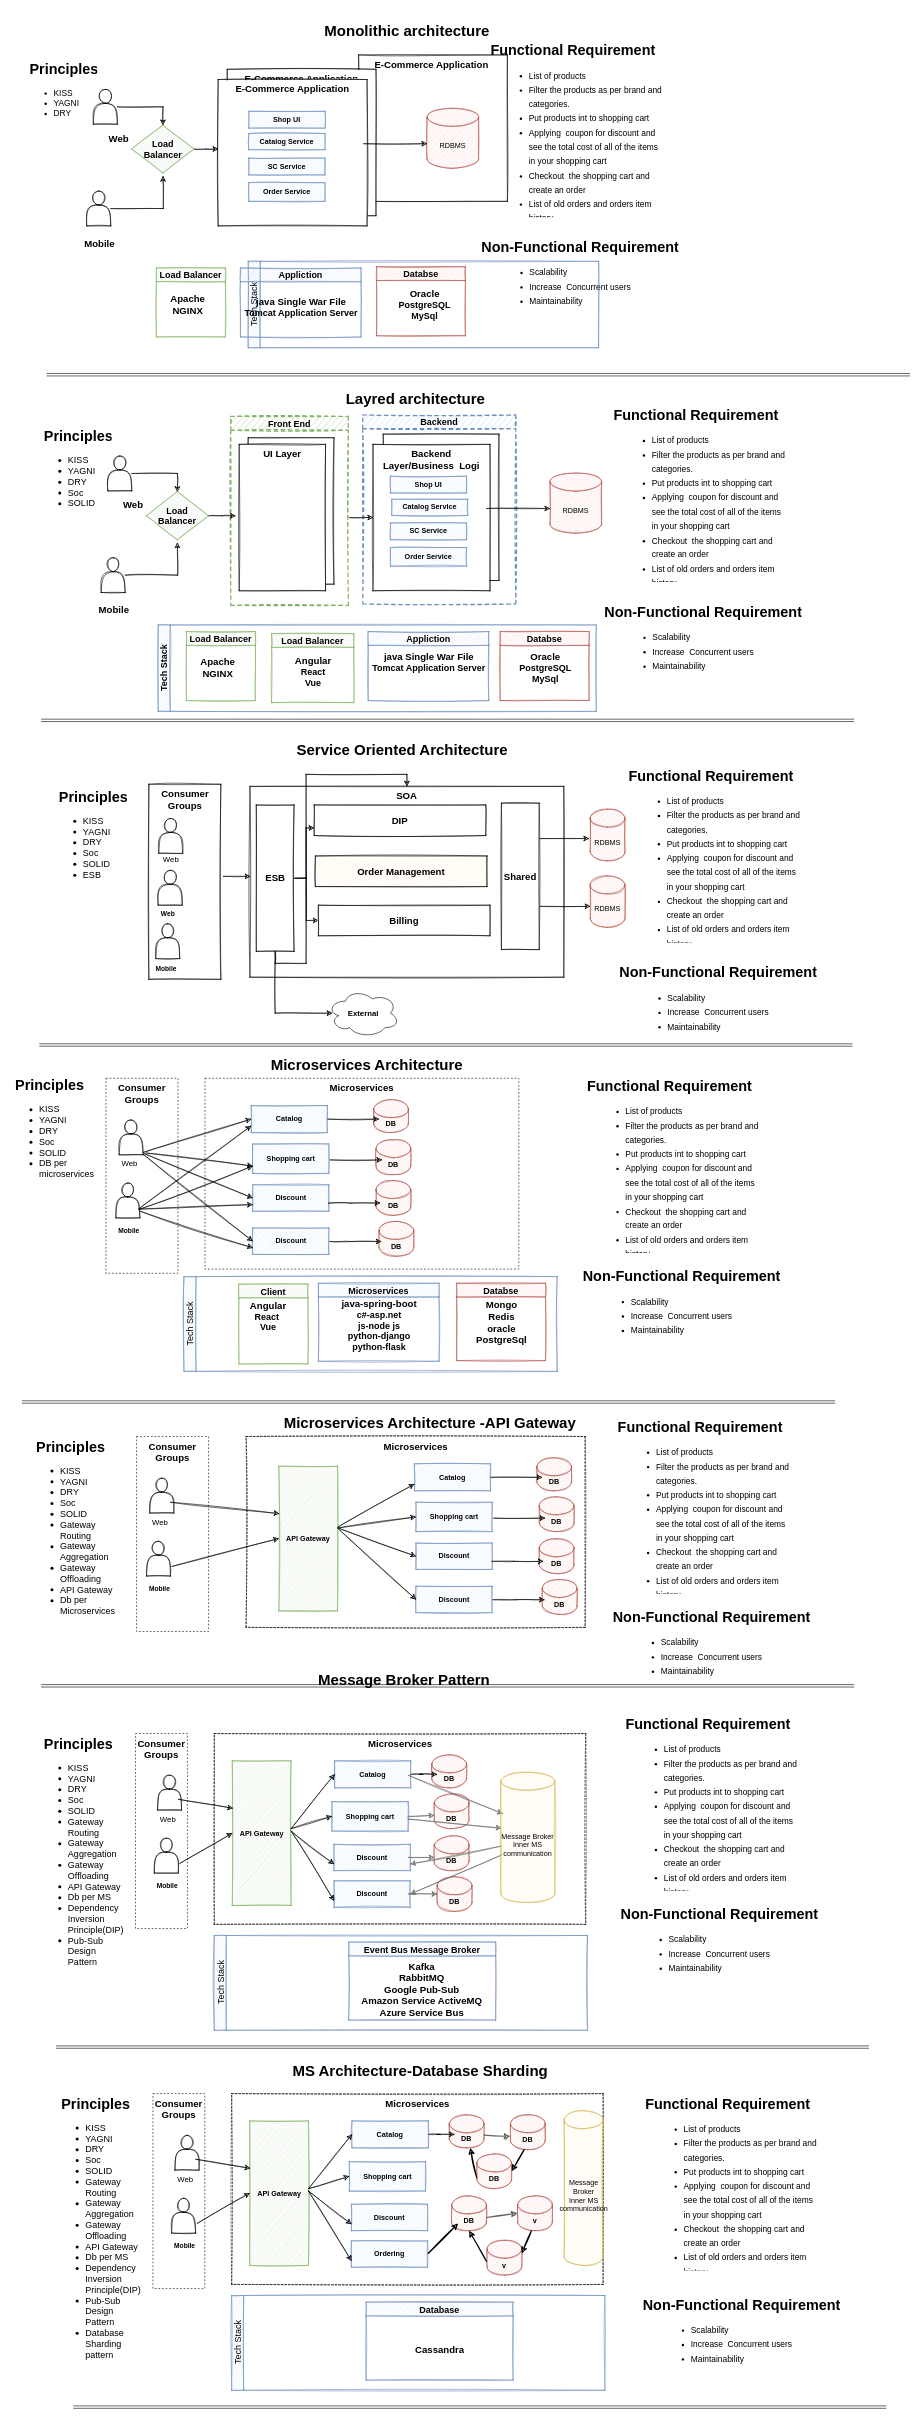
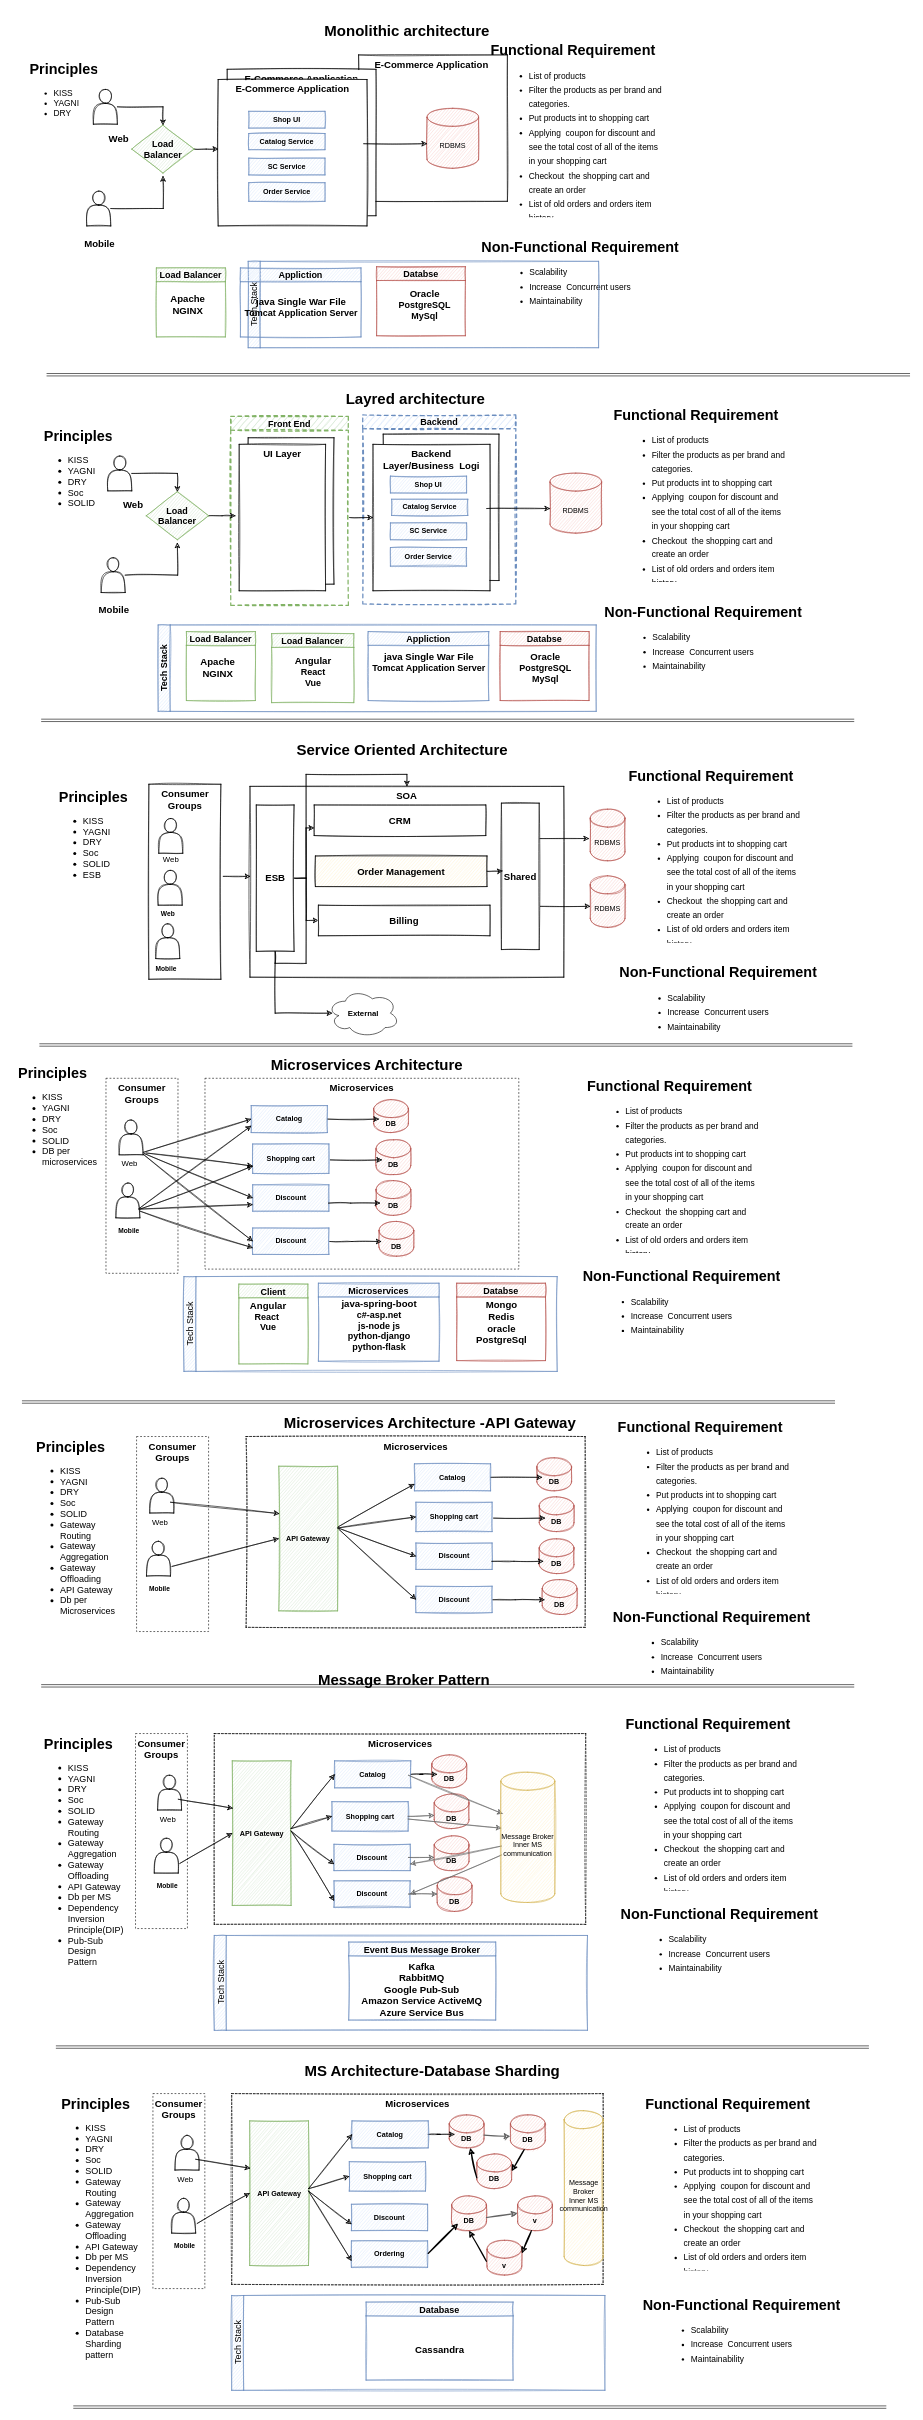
node "DIP": label "DIP" -> "CRM"
edge "Order Management" -> "Shared": added
node "Principles KISS YAGNI DRY Soc SOLID DB per microservices": moved (55, 1129) -> (58, 1117)
node "MS Architecture-Database Sharding": moved (420, 2069) -> (432, 2069)
